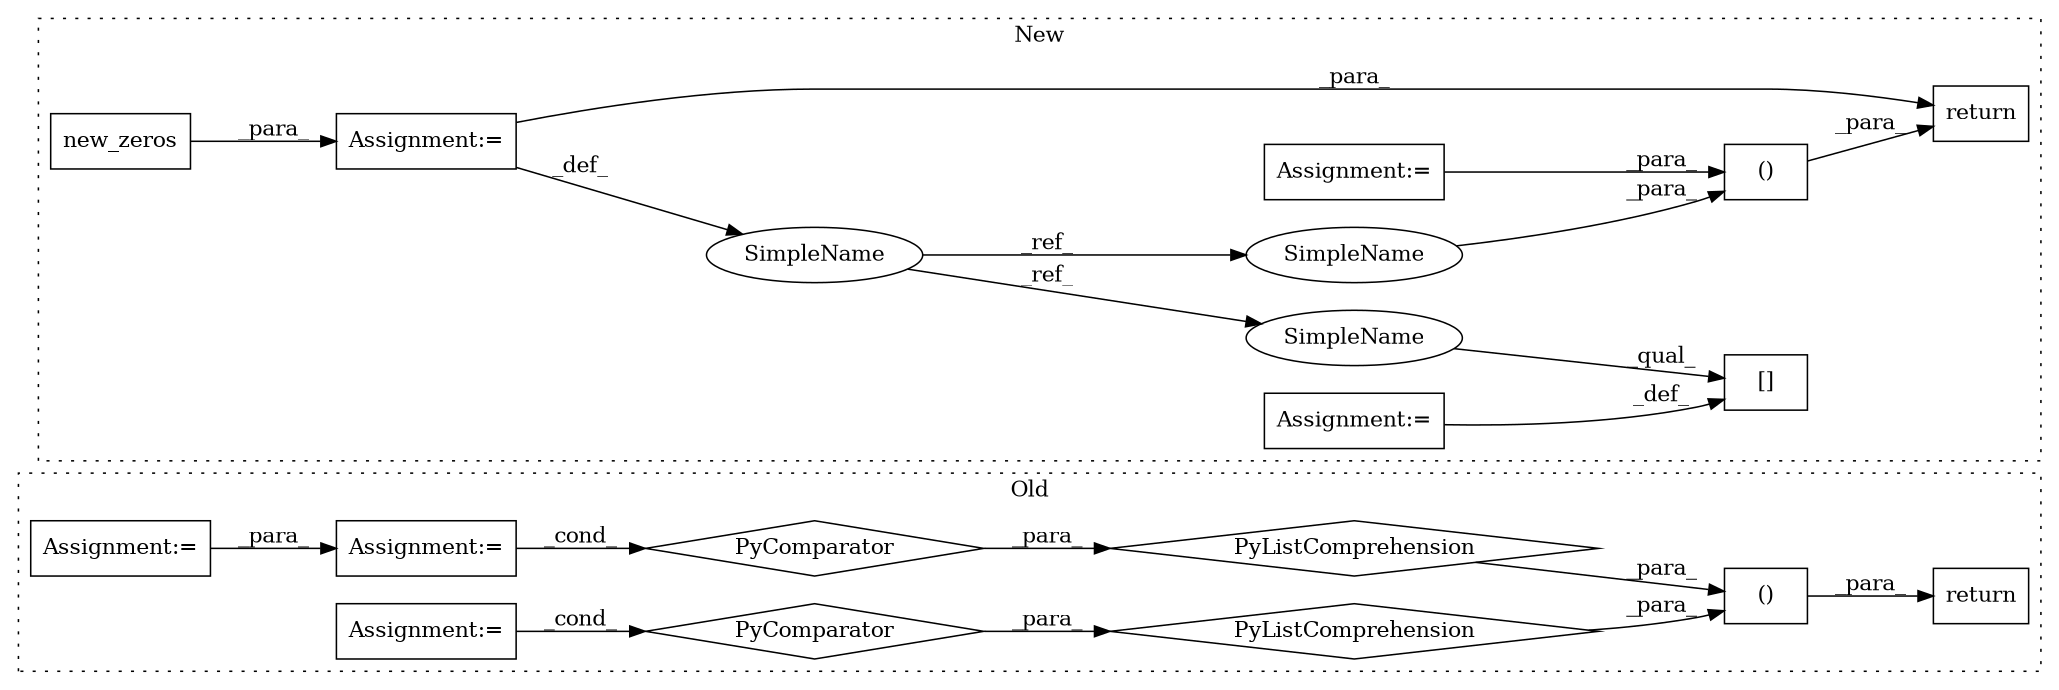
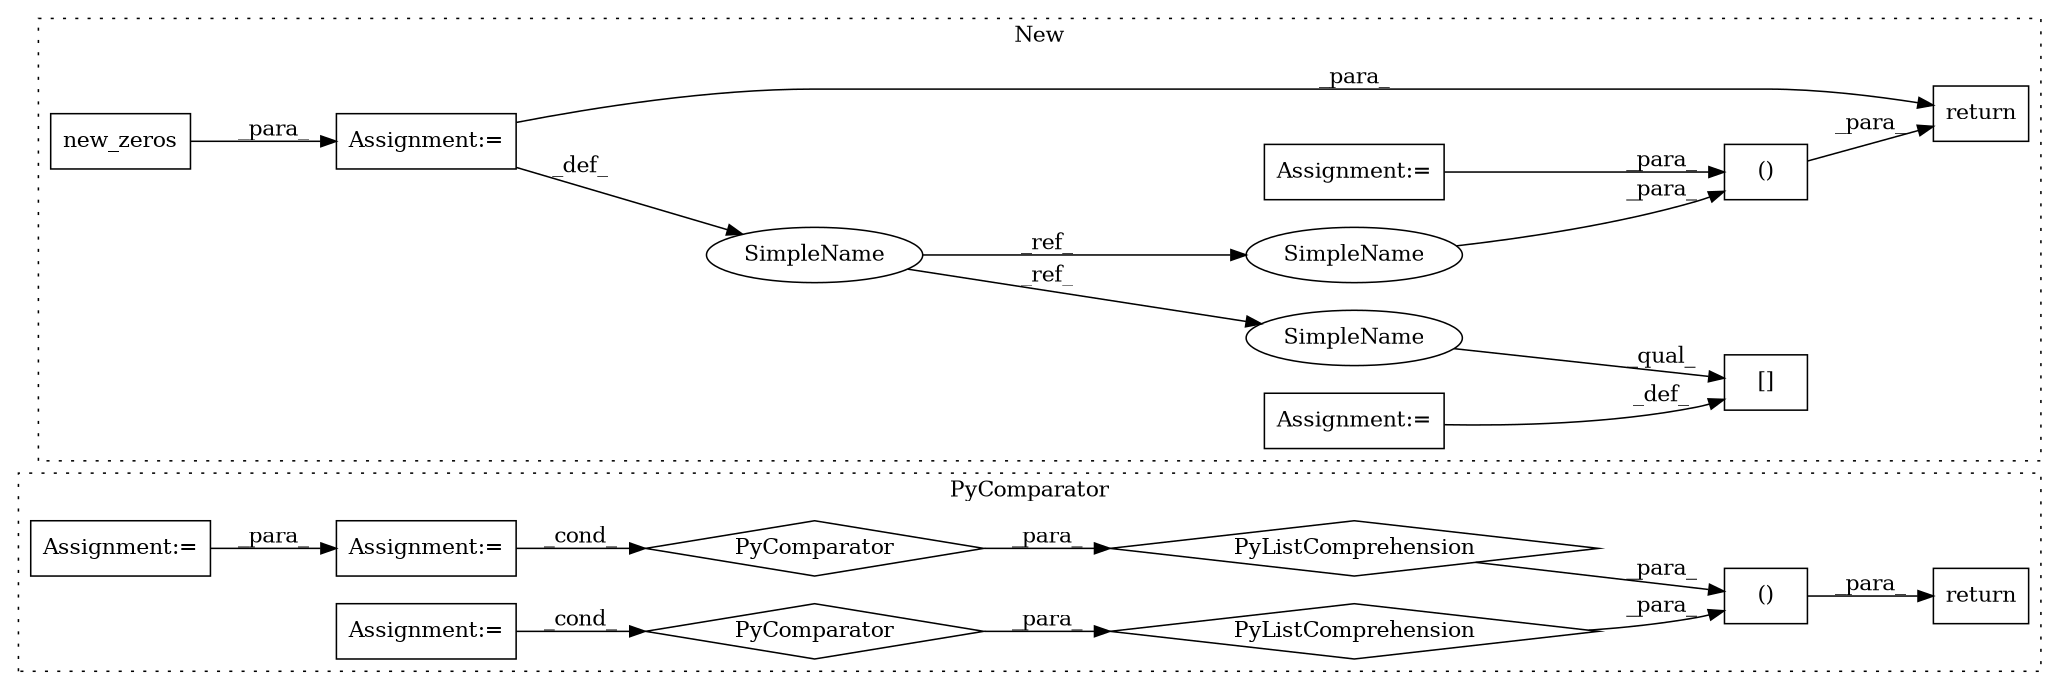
cluster "Old": label "Old" -> "PyComparator"
